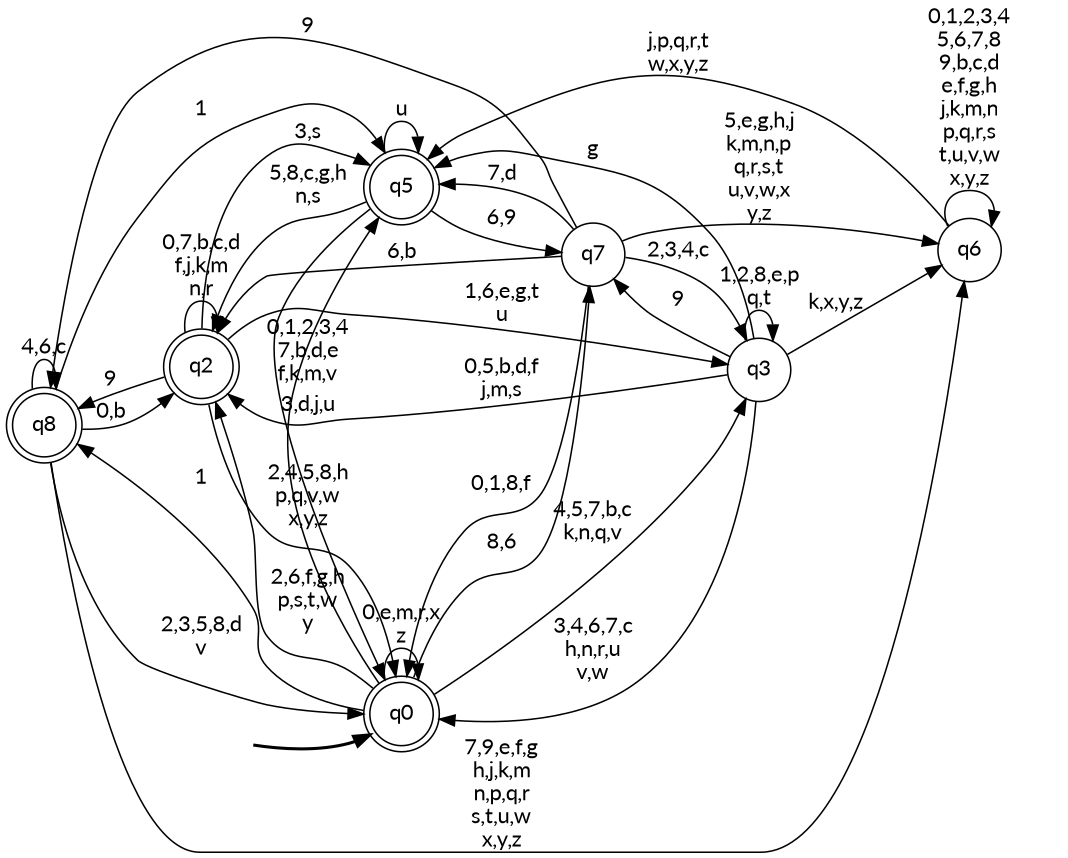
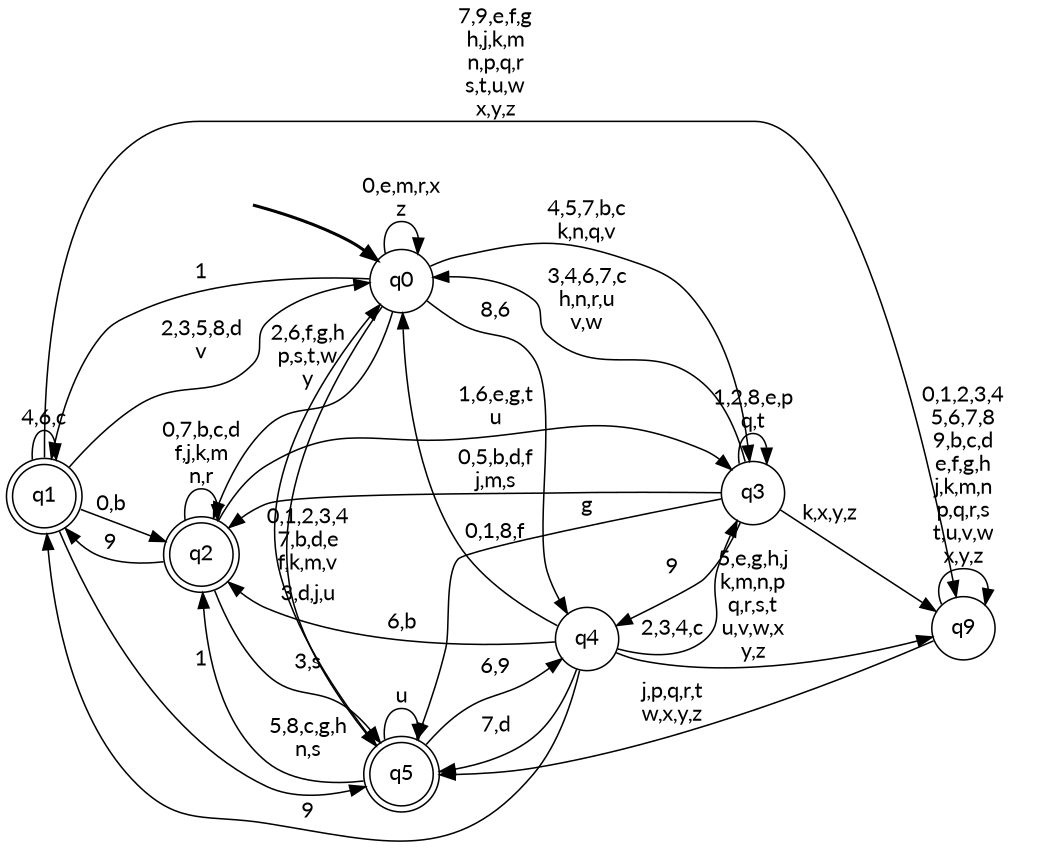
node "q6": label "q6" -> "q9"
node "q7": label "q7" -> "q4"
node "q8": label "q8" -> "q1"
edge "q2" -> "q0": removed, label "2,4,5,8,h p,q,v,w x,y,z"
node "q0": shape doublecircle -> circle
